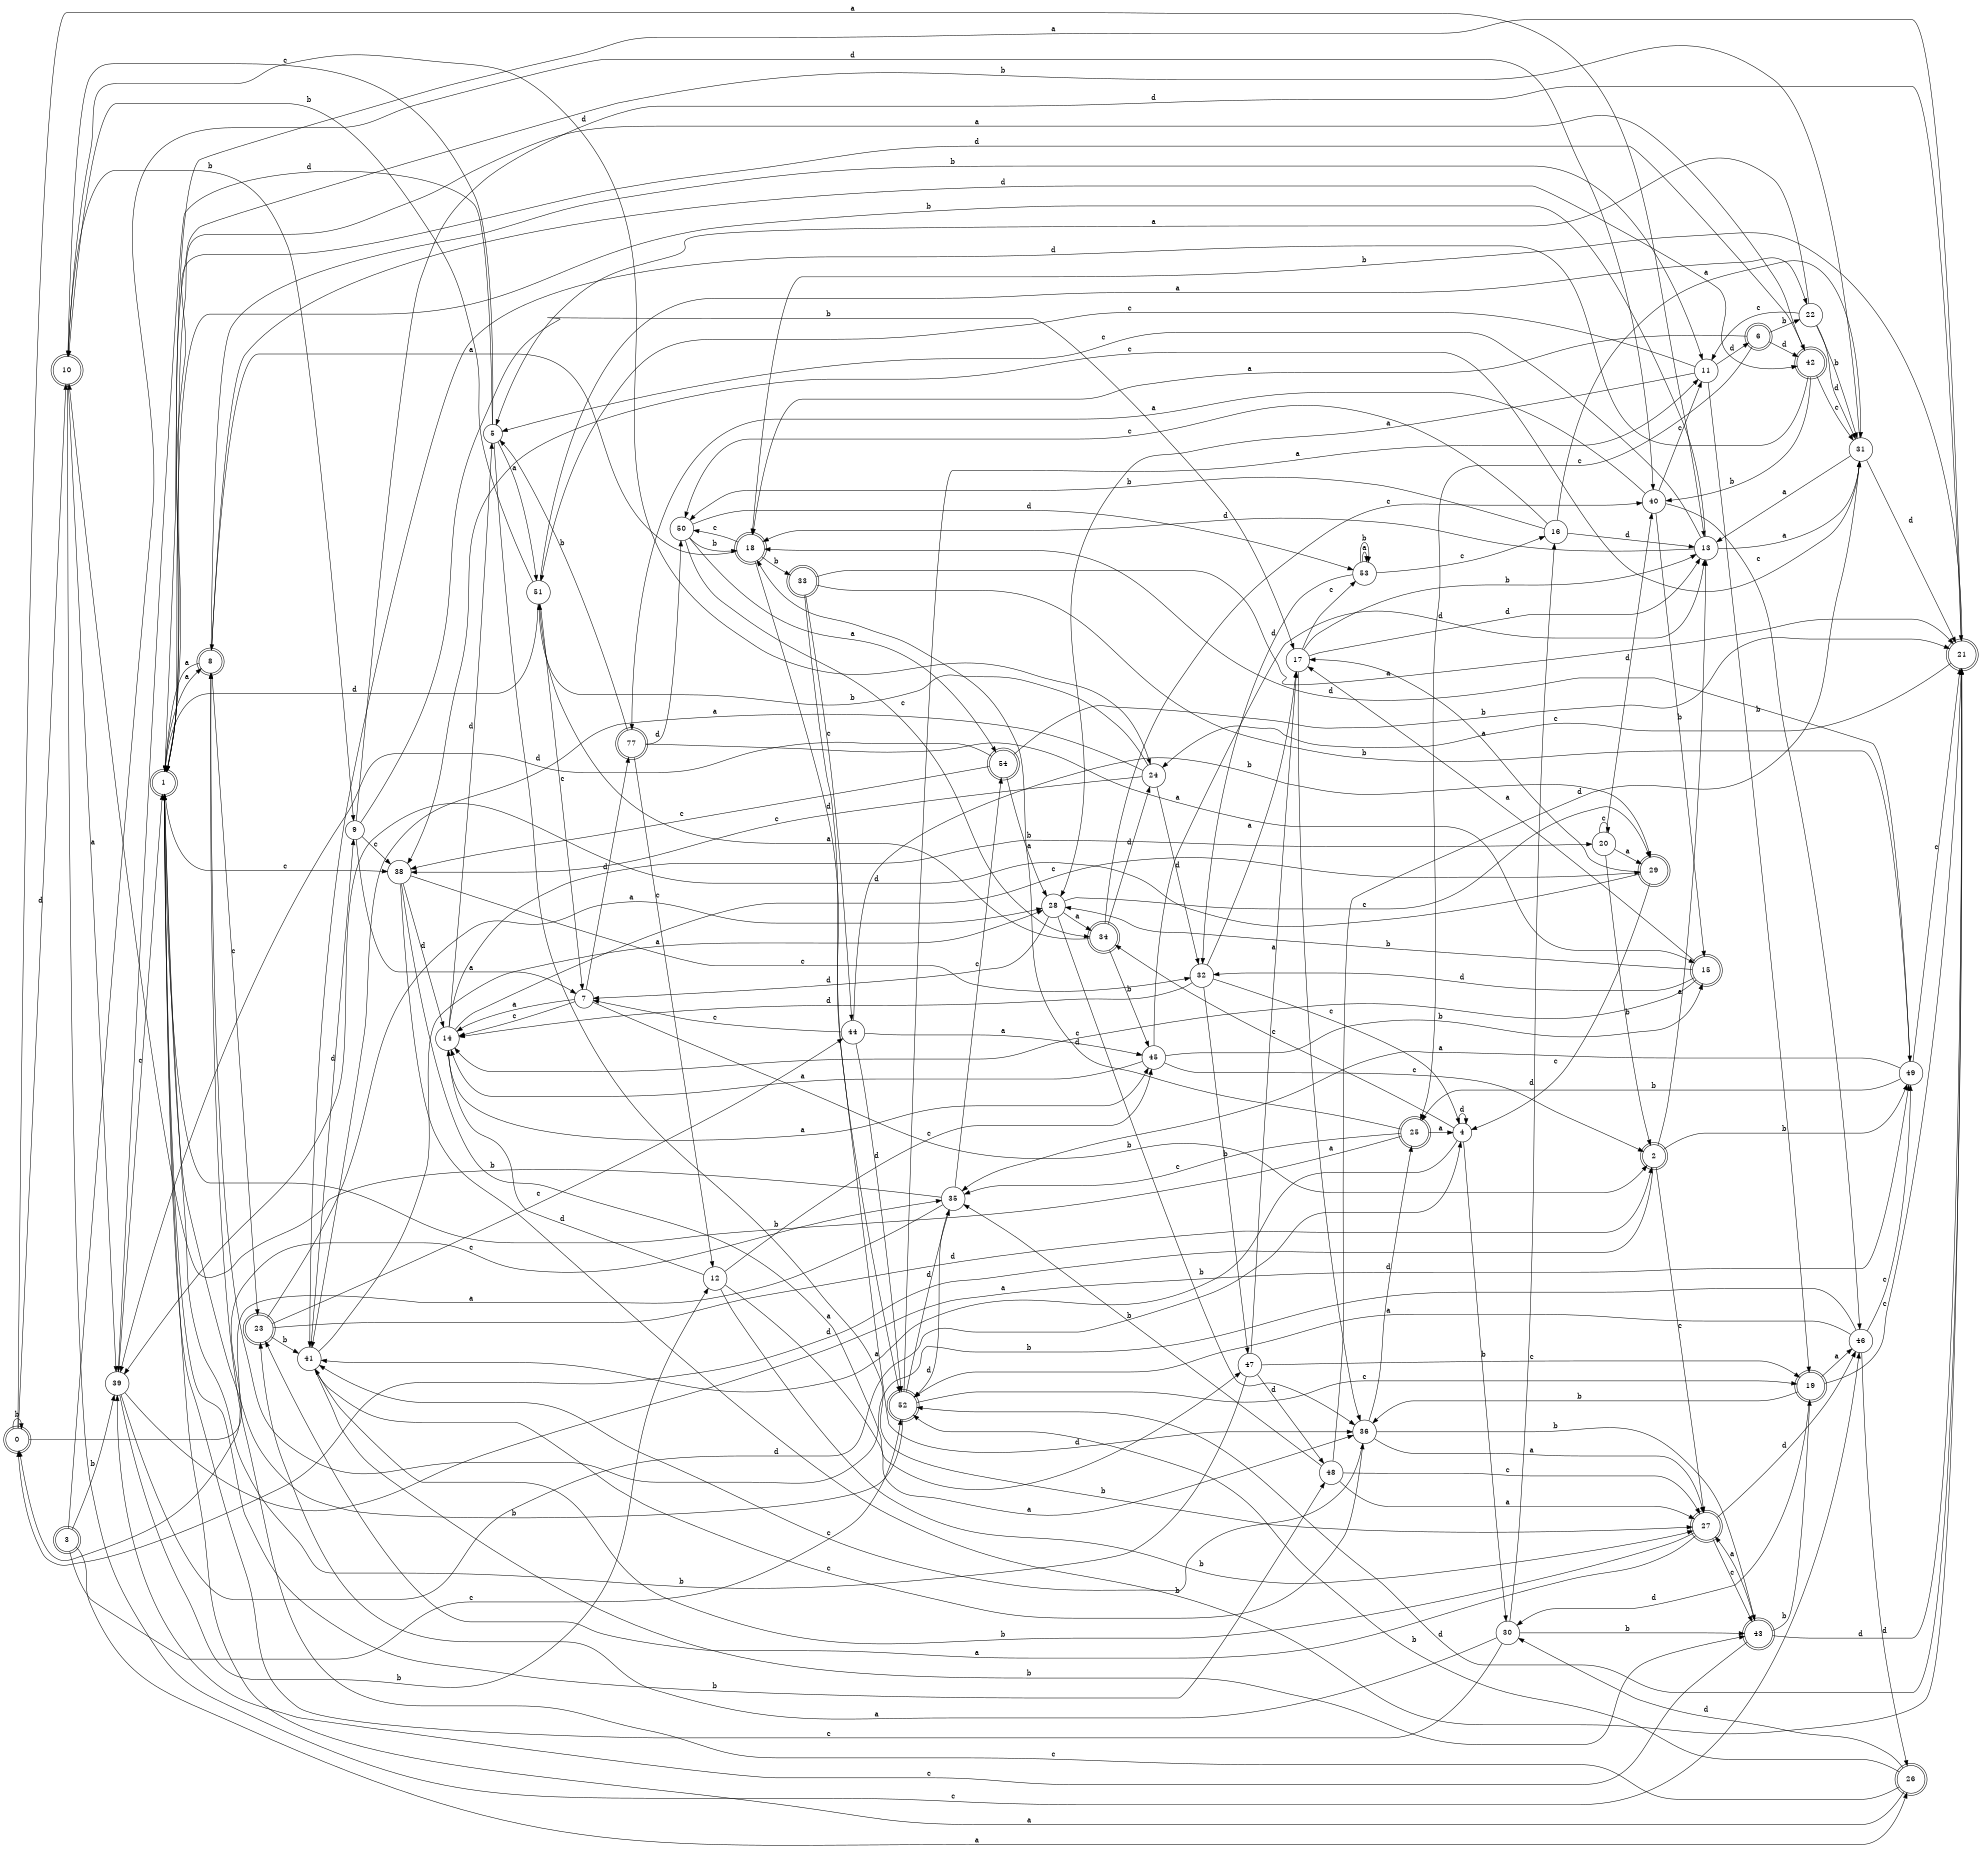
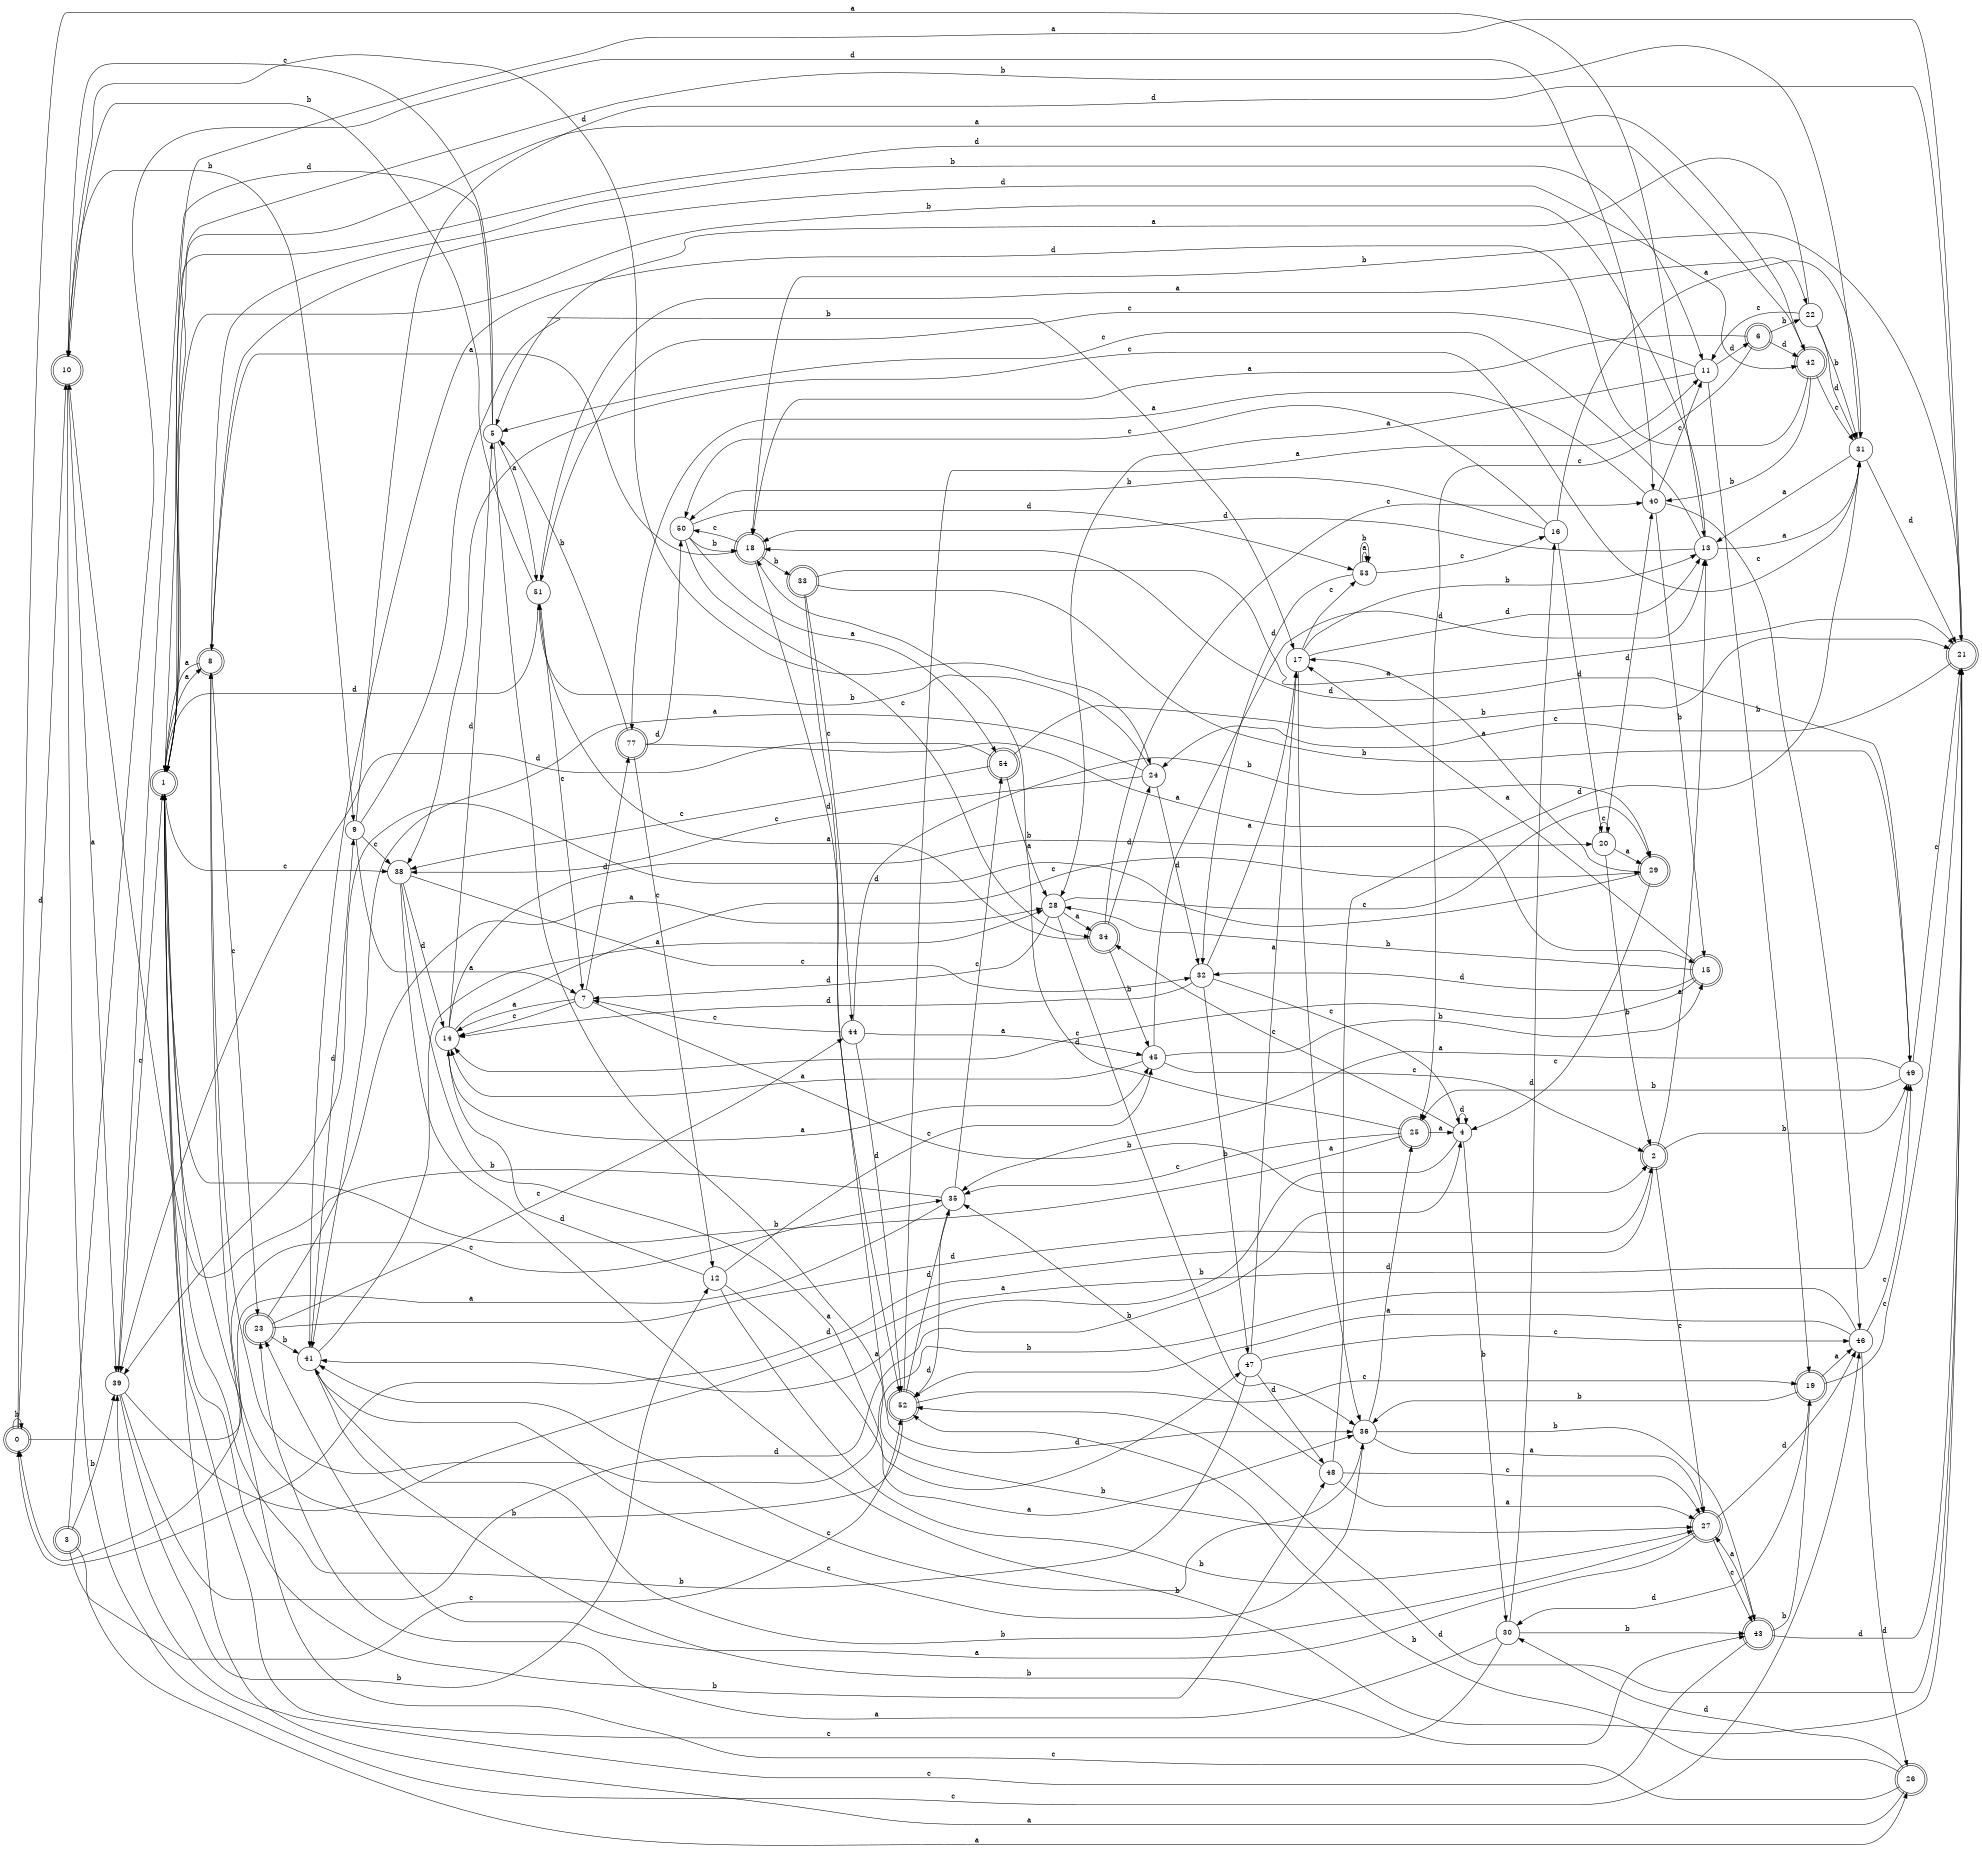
edge "16" -> "13": now "16" -> "20"
edge "47" -> "19": now "47" -> "46"
